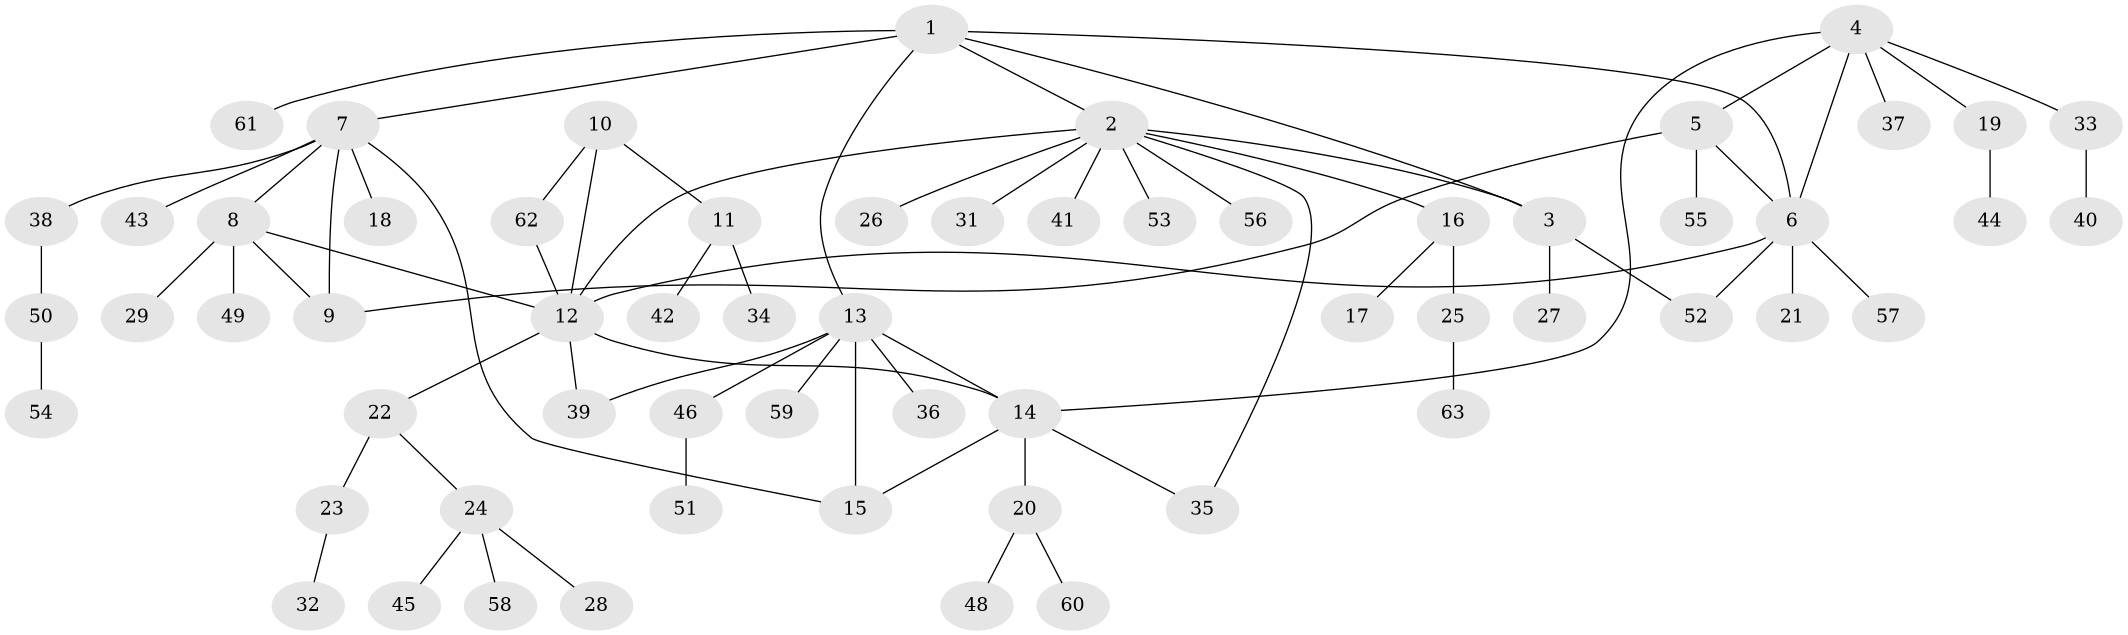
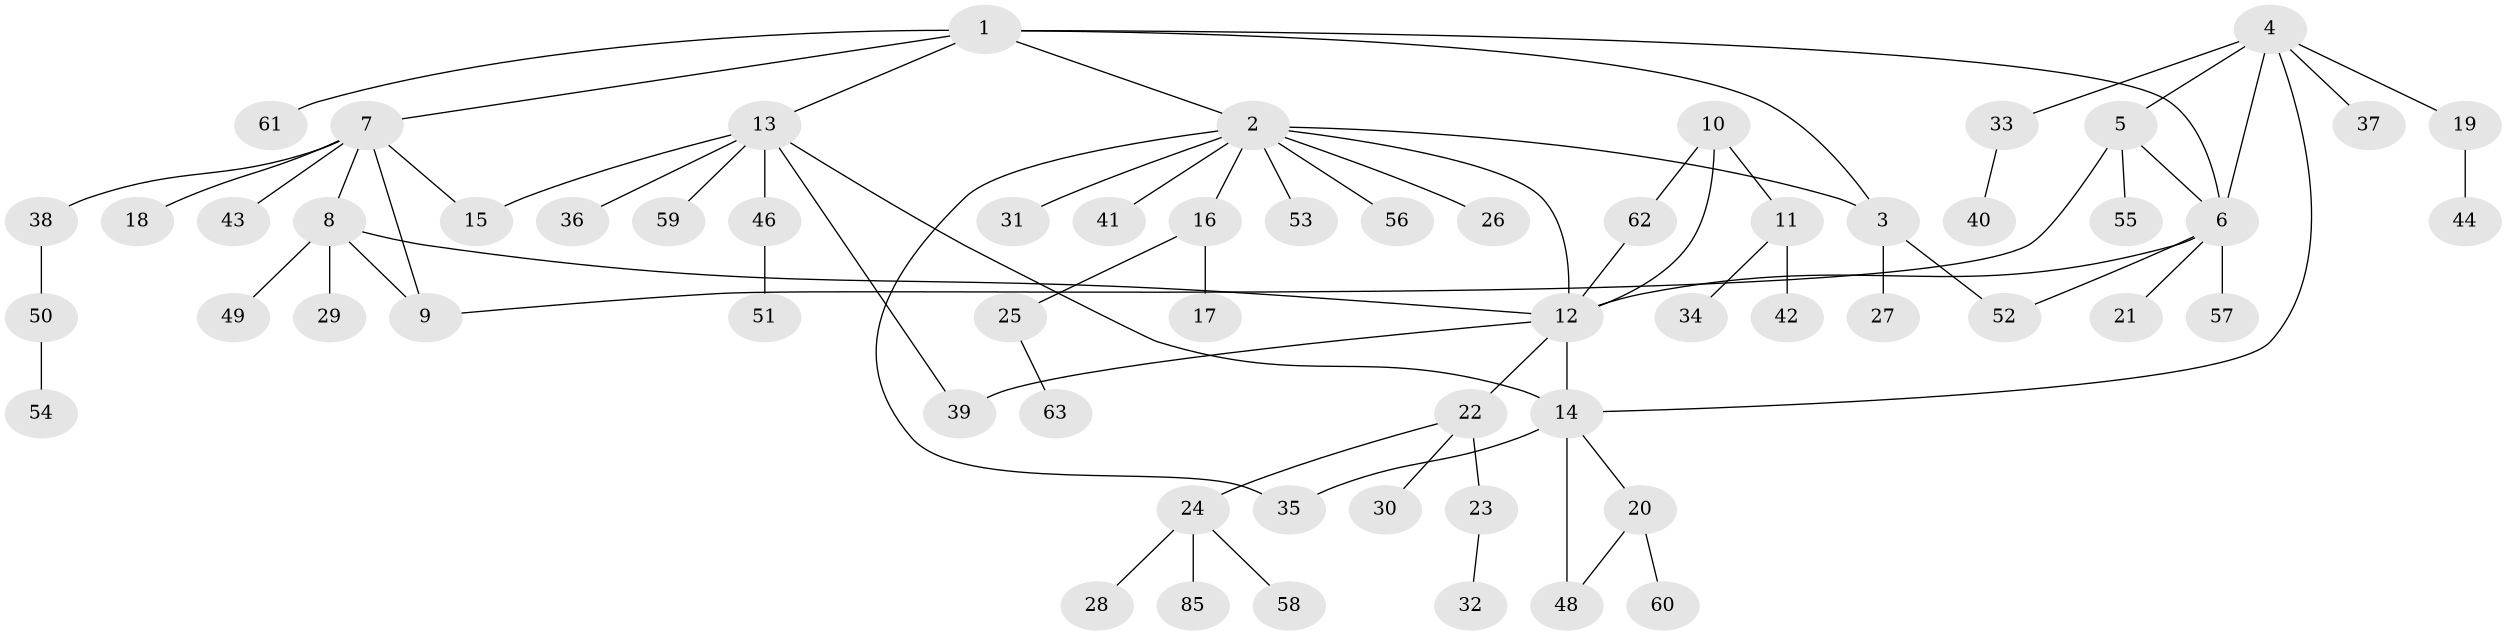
edge "14" -- "15": now "14" -- "48"
node "30": added
node "45": label "45" -> "85"
